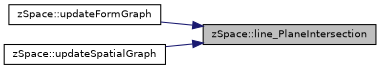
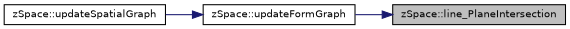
edge "zSpace::updateSpatialGraph" -> "zSpace::line_PlaneIntersection": now "zSpace::updateSpatialGraph" -> "zSpace::updateFormGraph"
